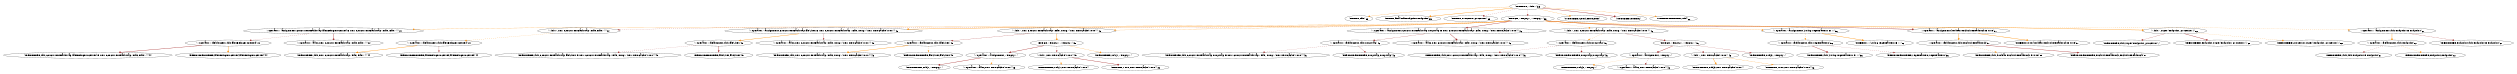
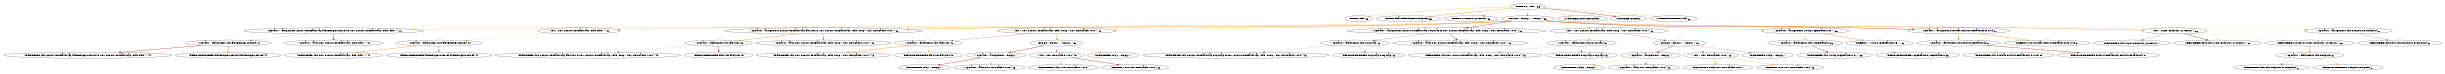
edge "(<operator>.assignment,this.endpoint = endpoint)" -> "(<operator>.fieldAccess,this.endpoint)": now "(IDENTIFIER,processor,super(endpoint, processor);)" -> "(<operator>.fieldAccess,this.endpoint)"
